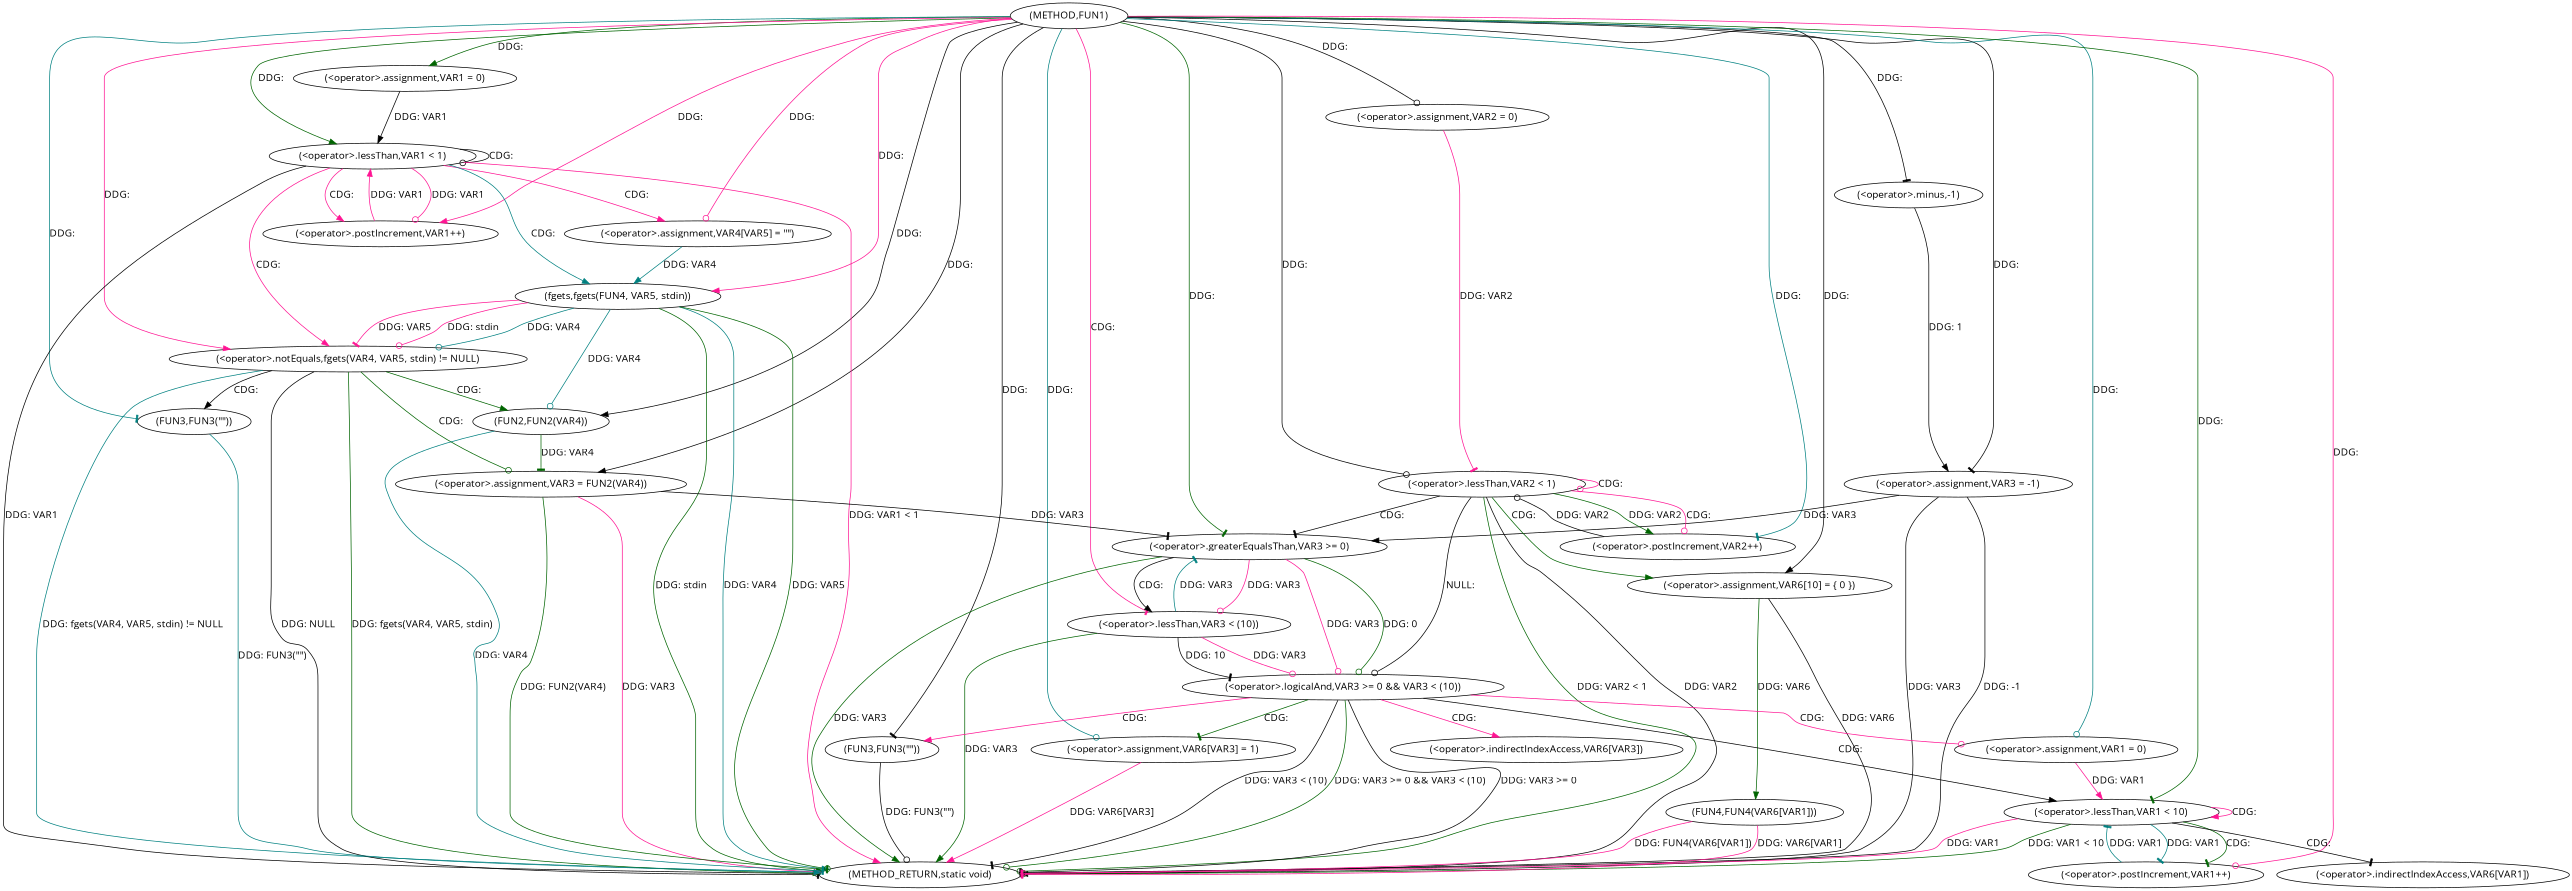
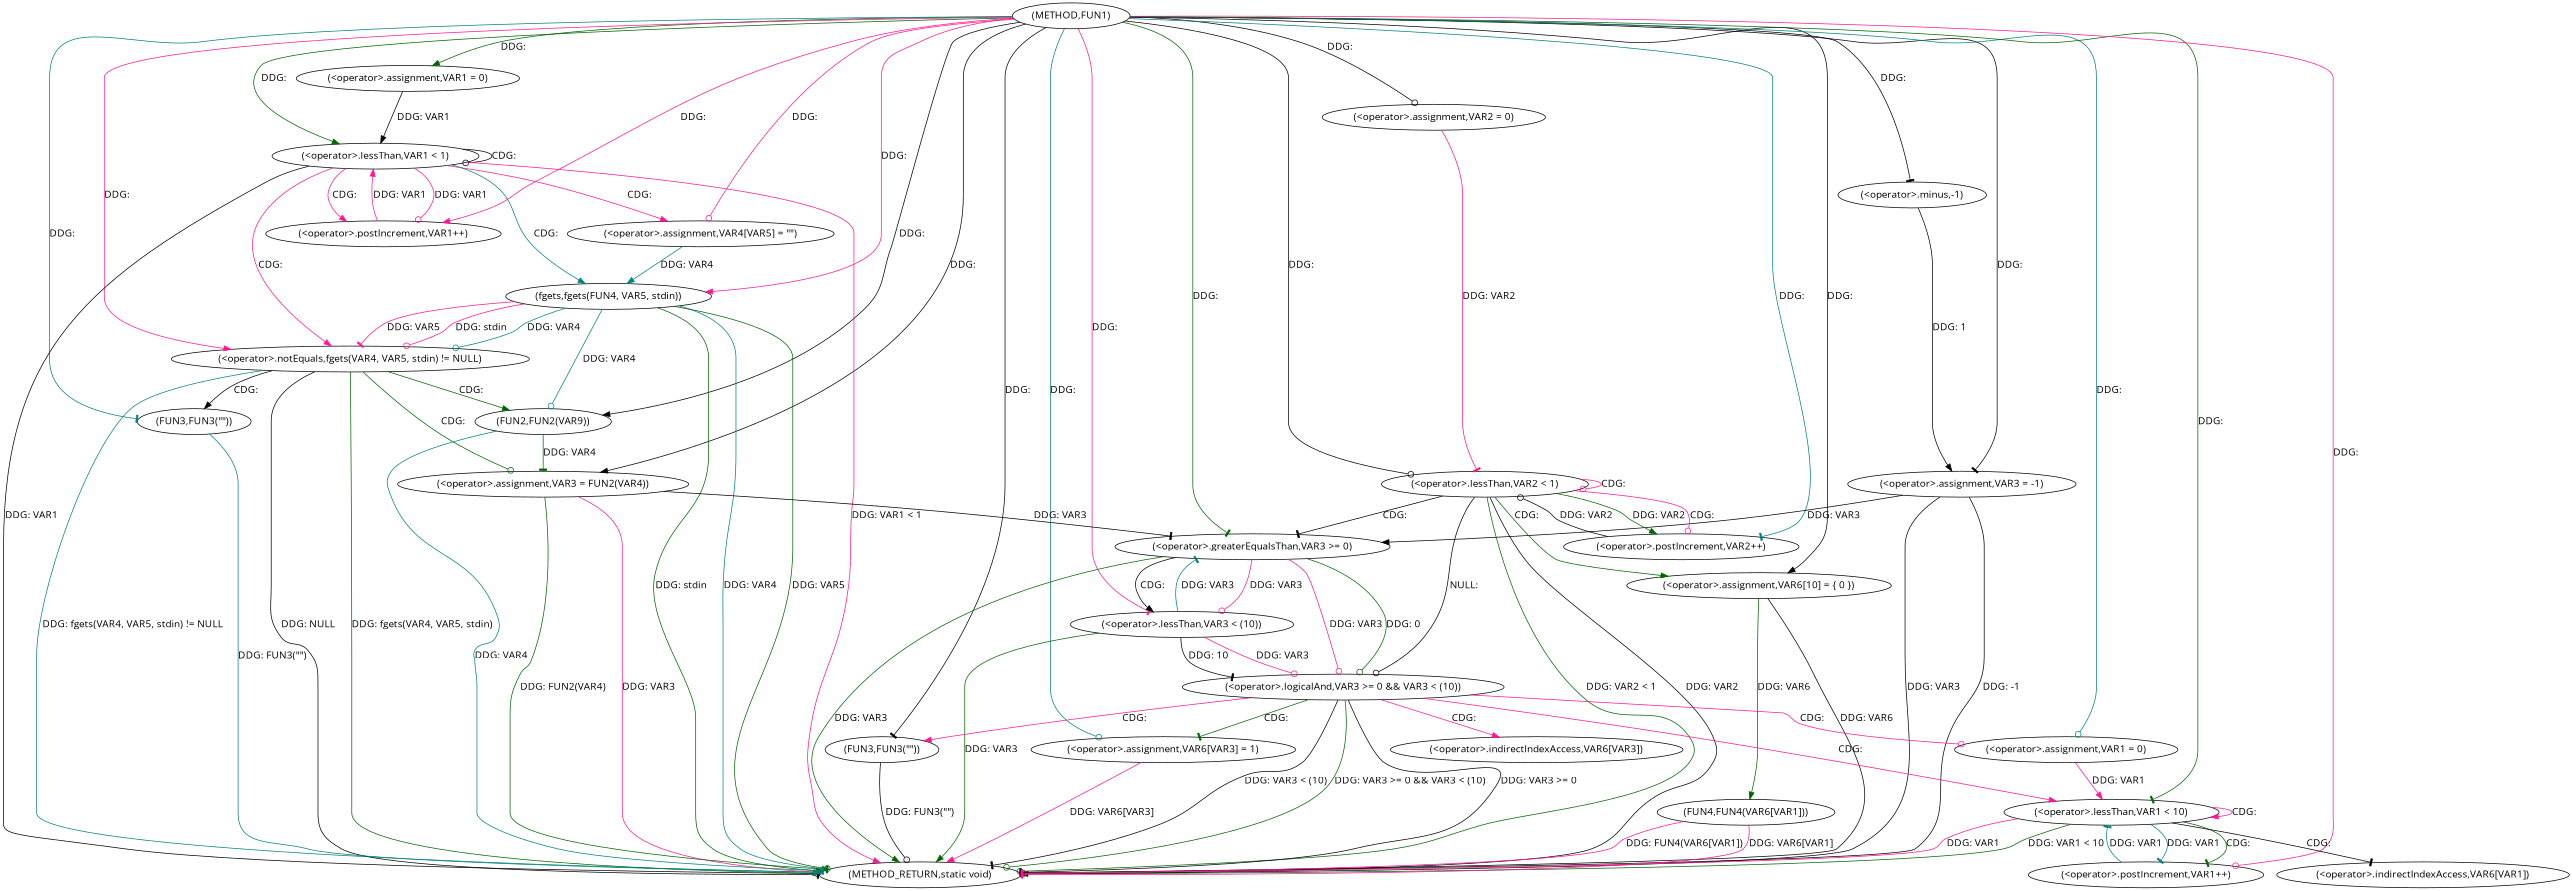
edge "(METHOD,FUN1)" -> "(<operator>.lessThan,VAR3 < (10))": label "CDG: " -> "DDG: "
node "(FUN2,FUN2(VAR4))": label "(FUN2,FUN2(VAR4))" -> "(FUN2,FUN2(VAR9))"
edge "(<operator>.logicalAnd,VAR3 >= 0 && VAR3 < (10))" -> "(<operator>.lessThan,VAR1 < 10)": color black -> deeppink
